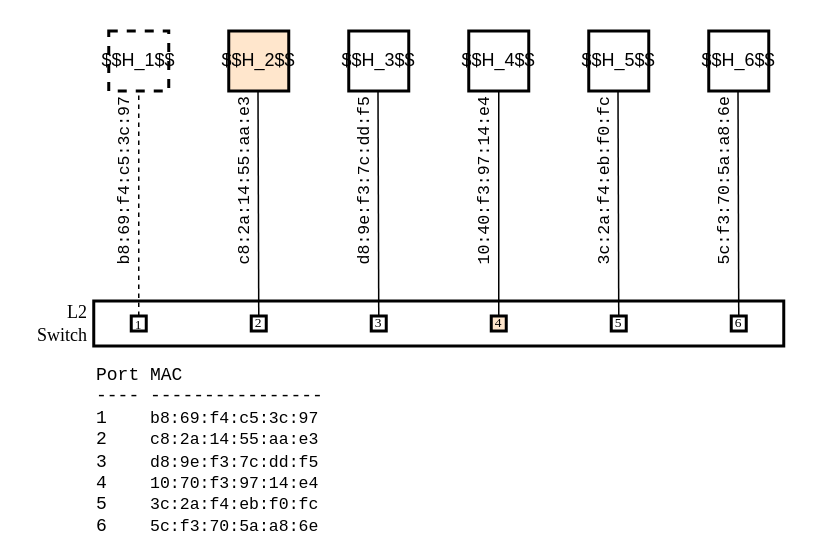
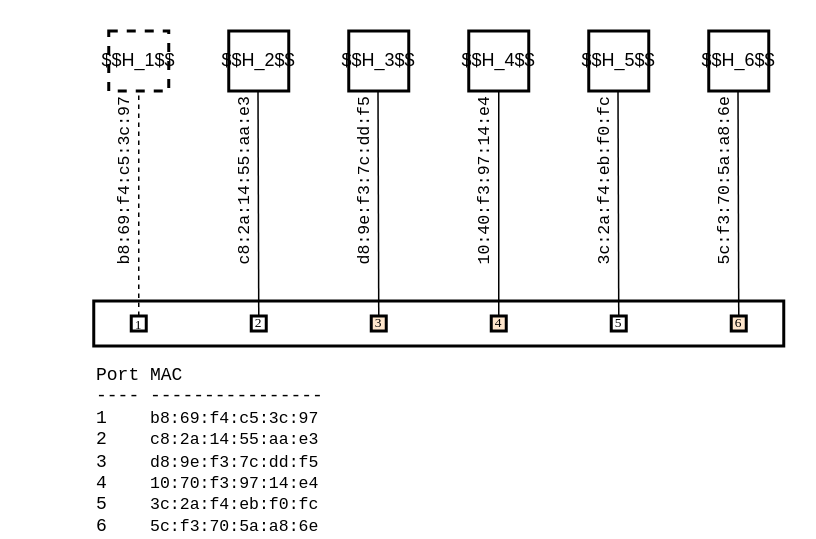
node "$$H_2$$": fillcolor #ffe6cc -> #ffffff
node "L2 Switch": removed
node "3": fillcolor #ffffff -> #ffe6cc
node "6": fillcolor #ffffff -> #ffe6cc
